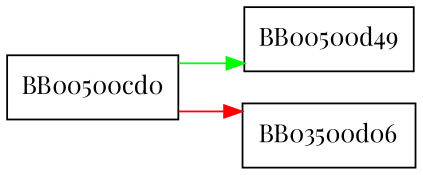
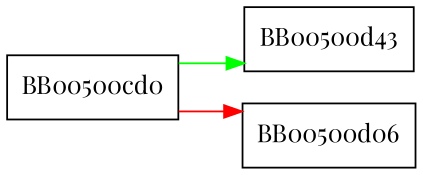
node "BB00500d49": label "BB00500d49" -> "BB00500d43"
node "BB03500d06": label "BB03500d06" -> "BB00500d06"
